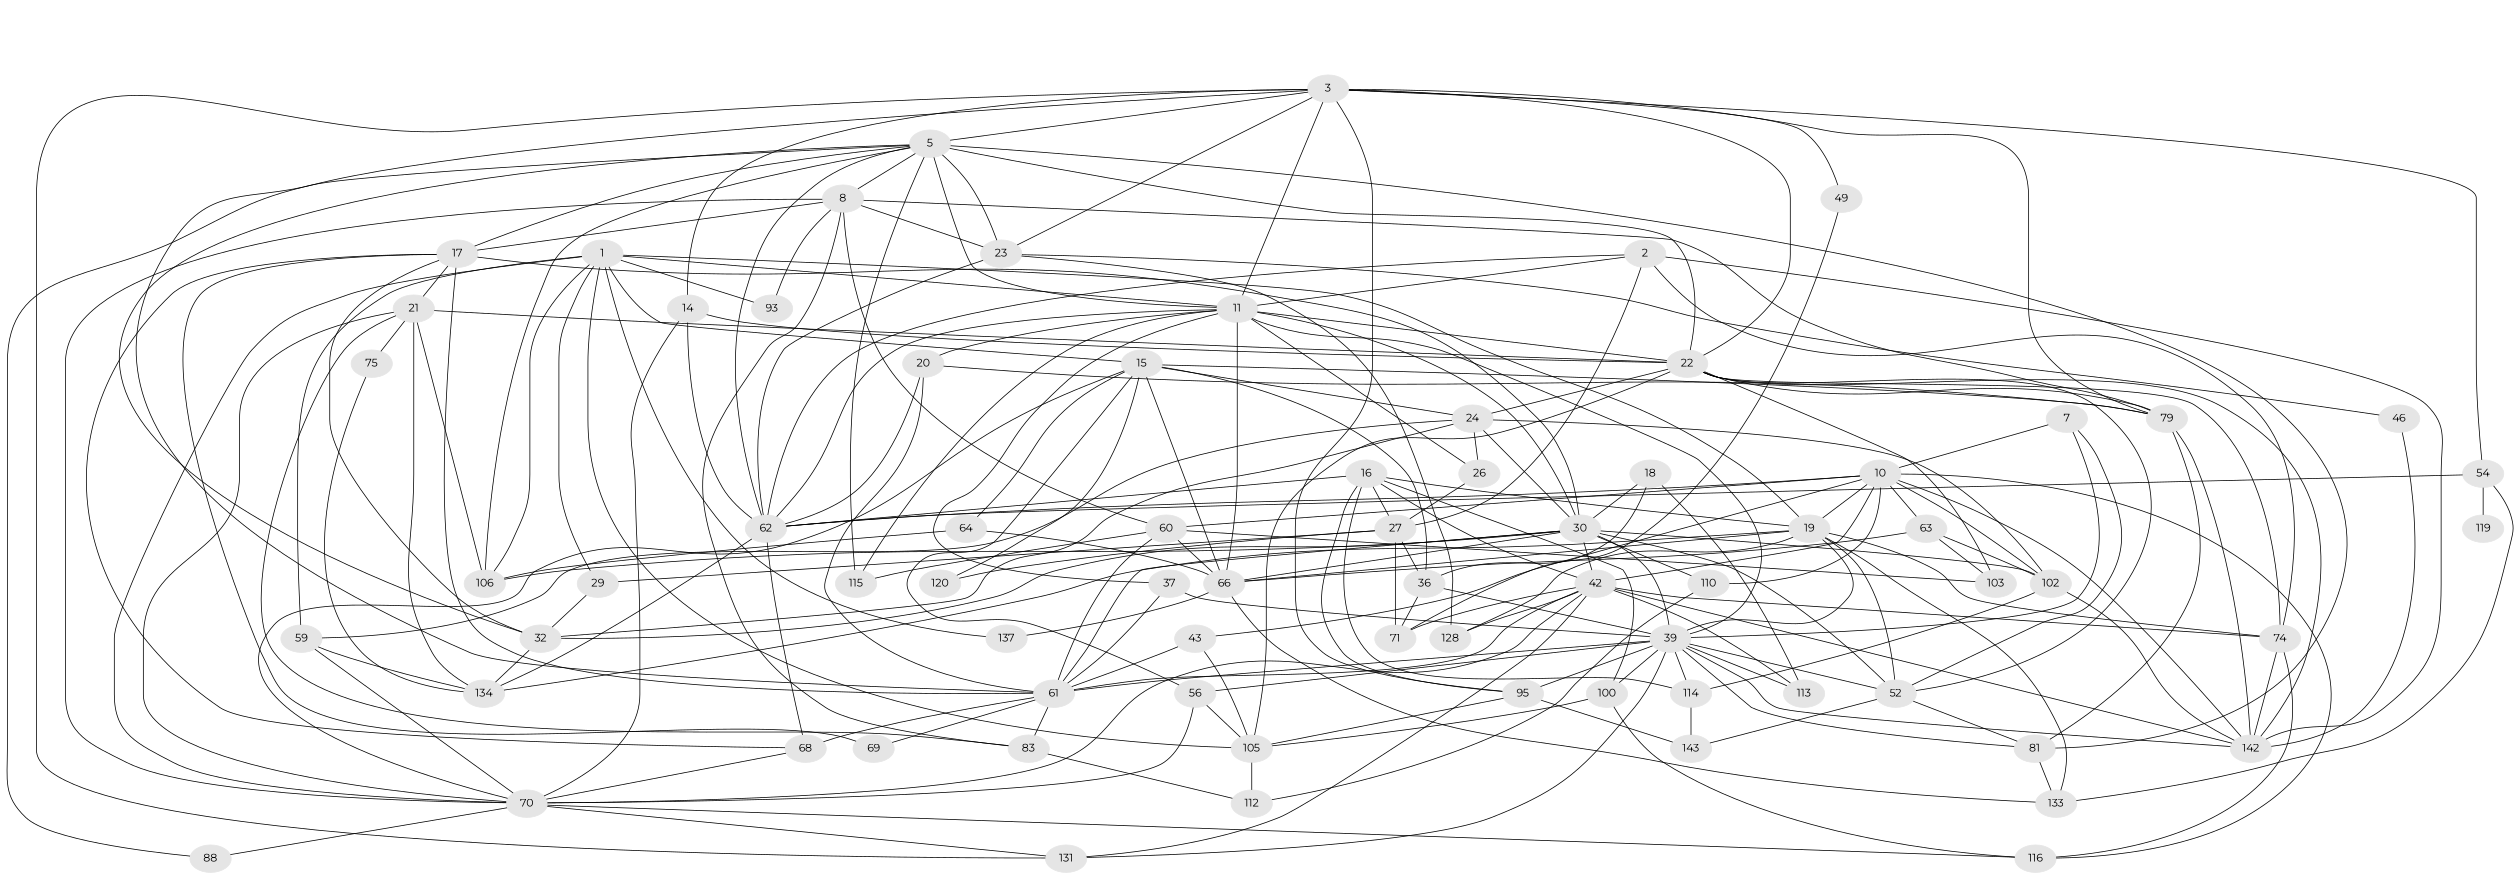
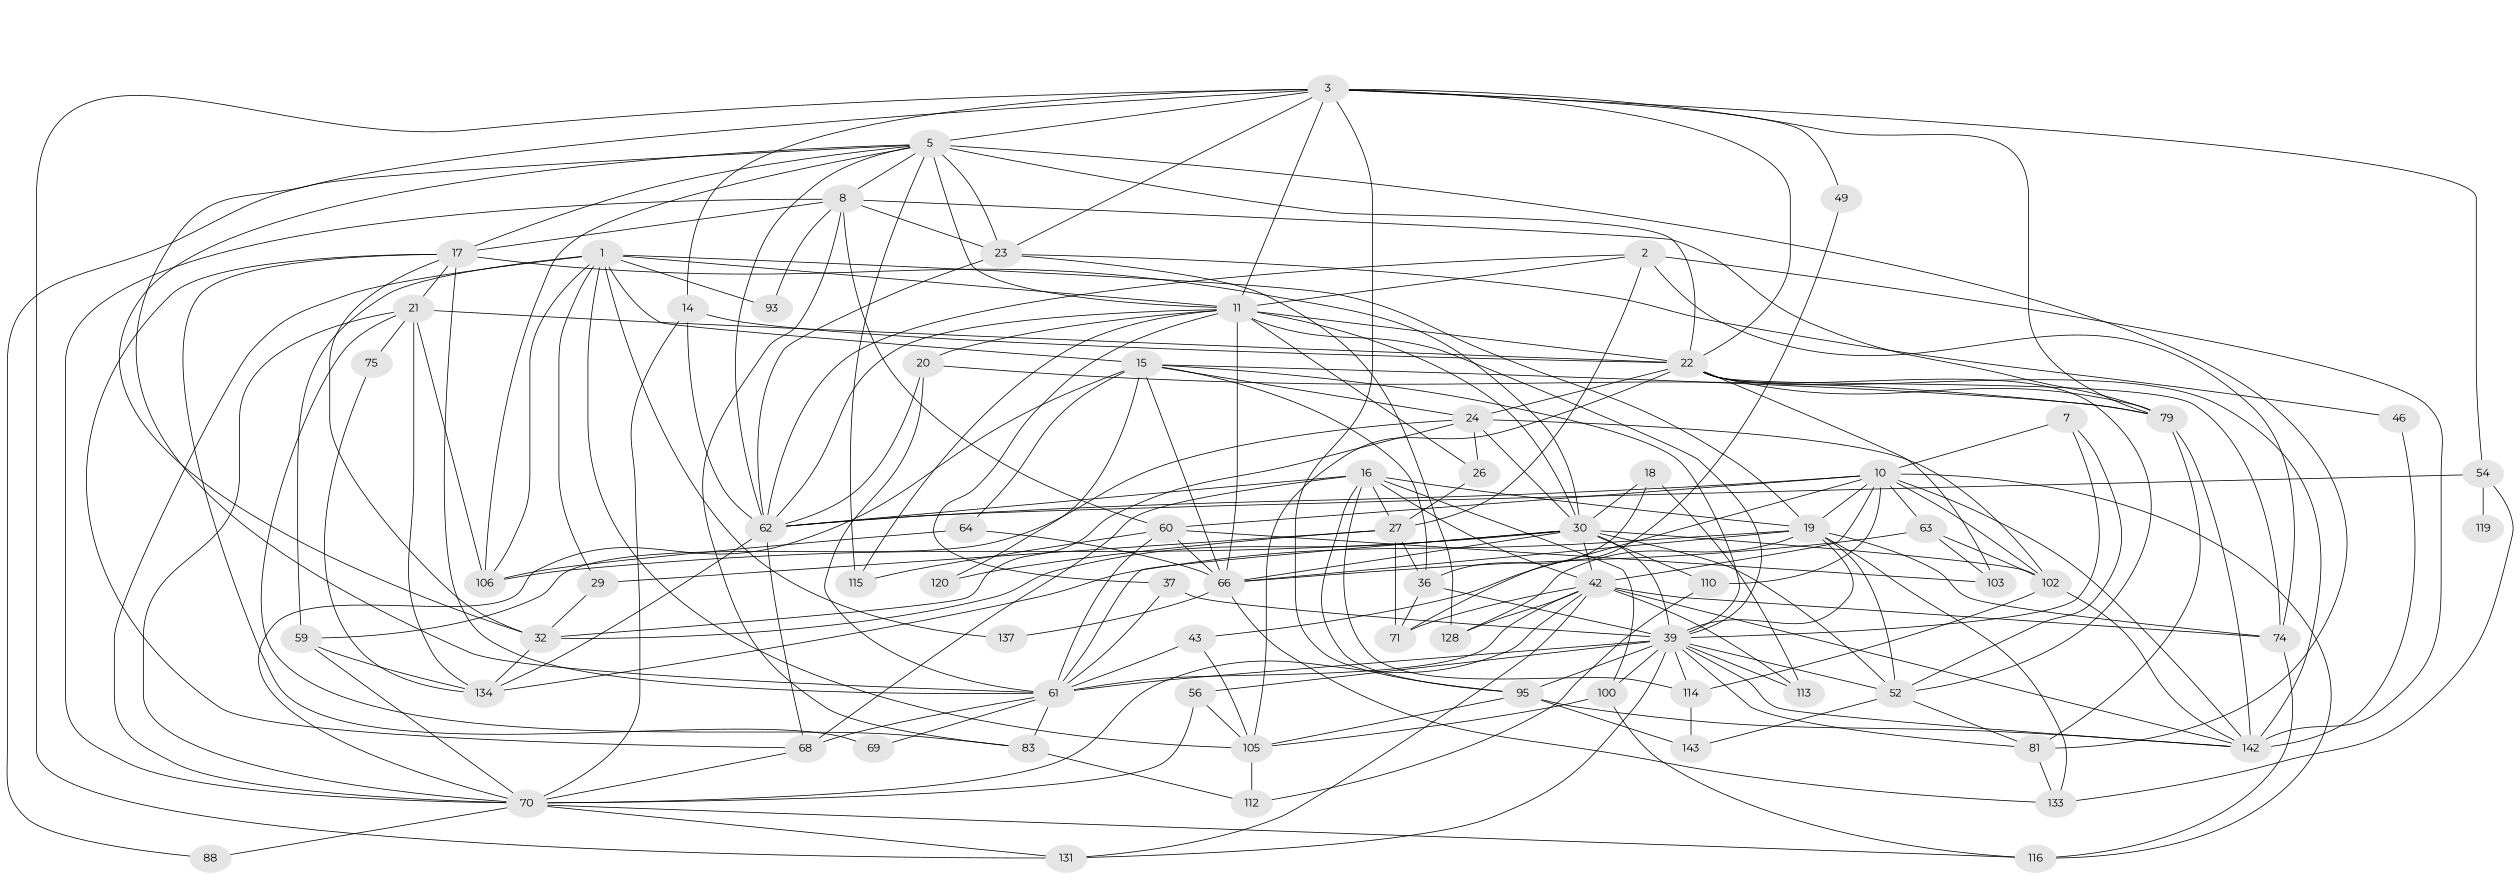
edge "16" -- "68": added
edge "15" -- "56": now "15" -- "39"
edge "74" -- "142": now "95" -- "142"
